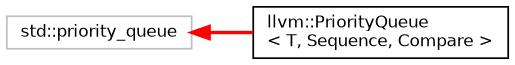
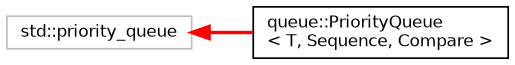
node "llvm::PriorityQueue < T, Sequence, Compare >": label "llvm::PriorityQueue < T, Sequence, Compare >" -> "queue::PriorityQueue < T, Sequence, Compare >"
